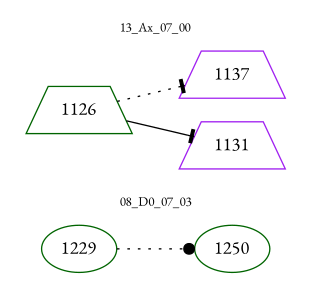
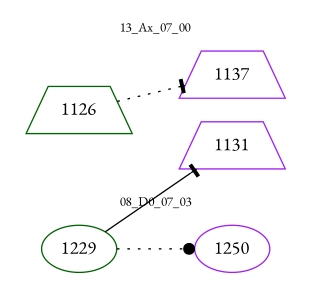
edge "1126" -> "1131": now "1229" -> "1131"
node "1250": color darkgreen -> purple
